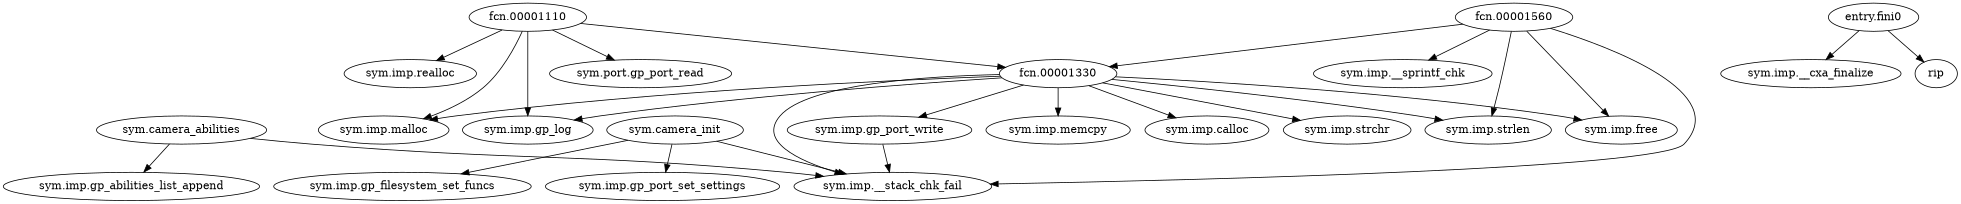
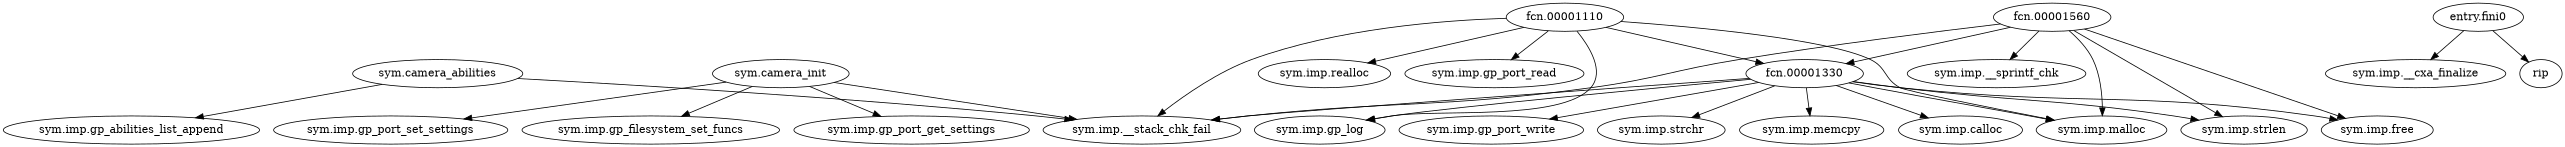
edge "fcn.00001560" -> "sym.imp.malloc": added
node "sym.port.gp_port_read": label "sym.port.gp_port_read" -> "sym.imp.gp_port_read"
node "sym.imp.gp_port_get_settings": added
edge "sym.imp.gp_port_write" -> "sym.imp.__stack_chk_fail": now "fcn.00001110" -> "sym.imp.__stack_chk_fail"
